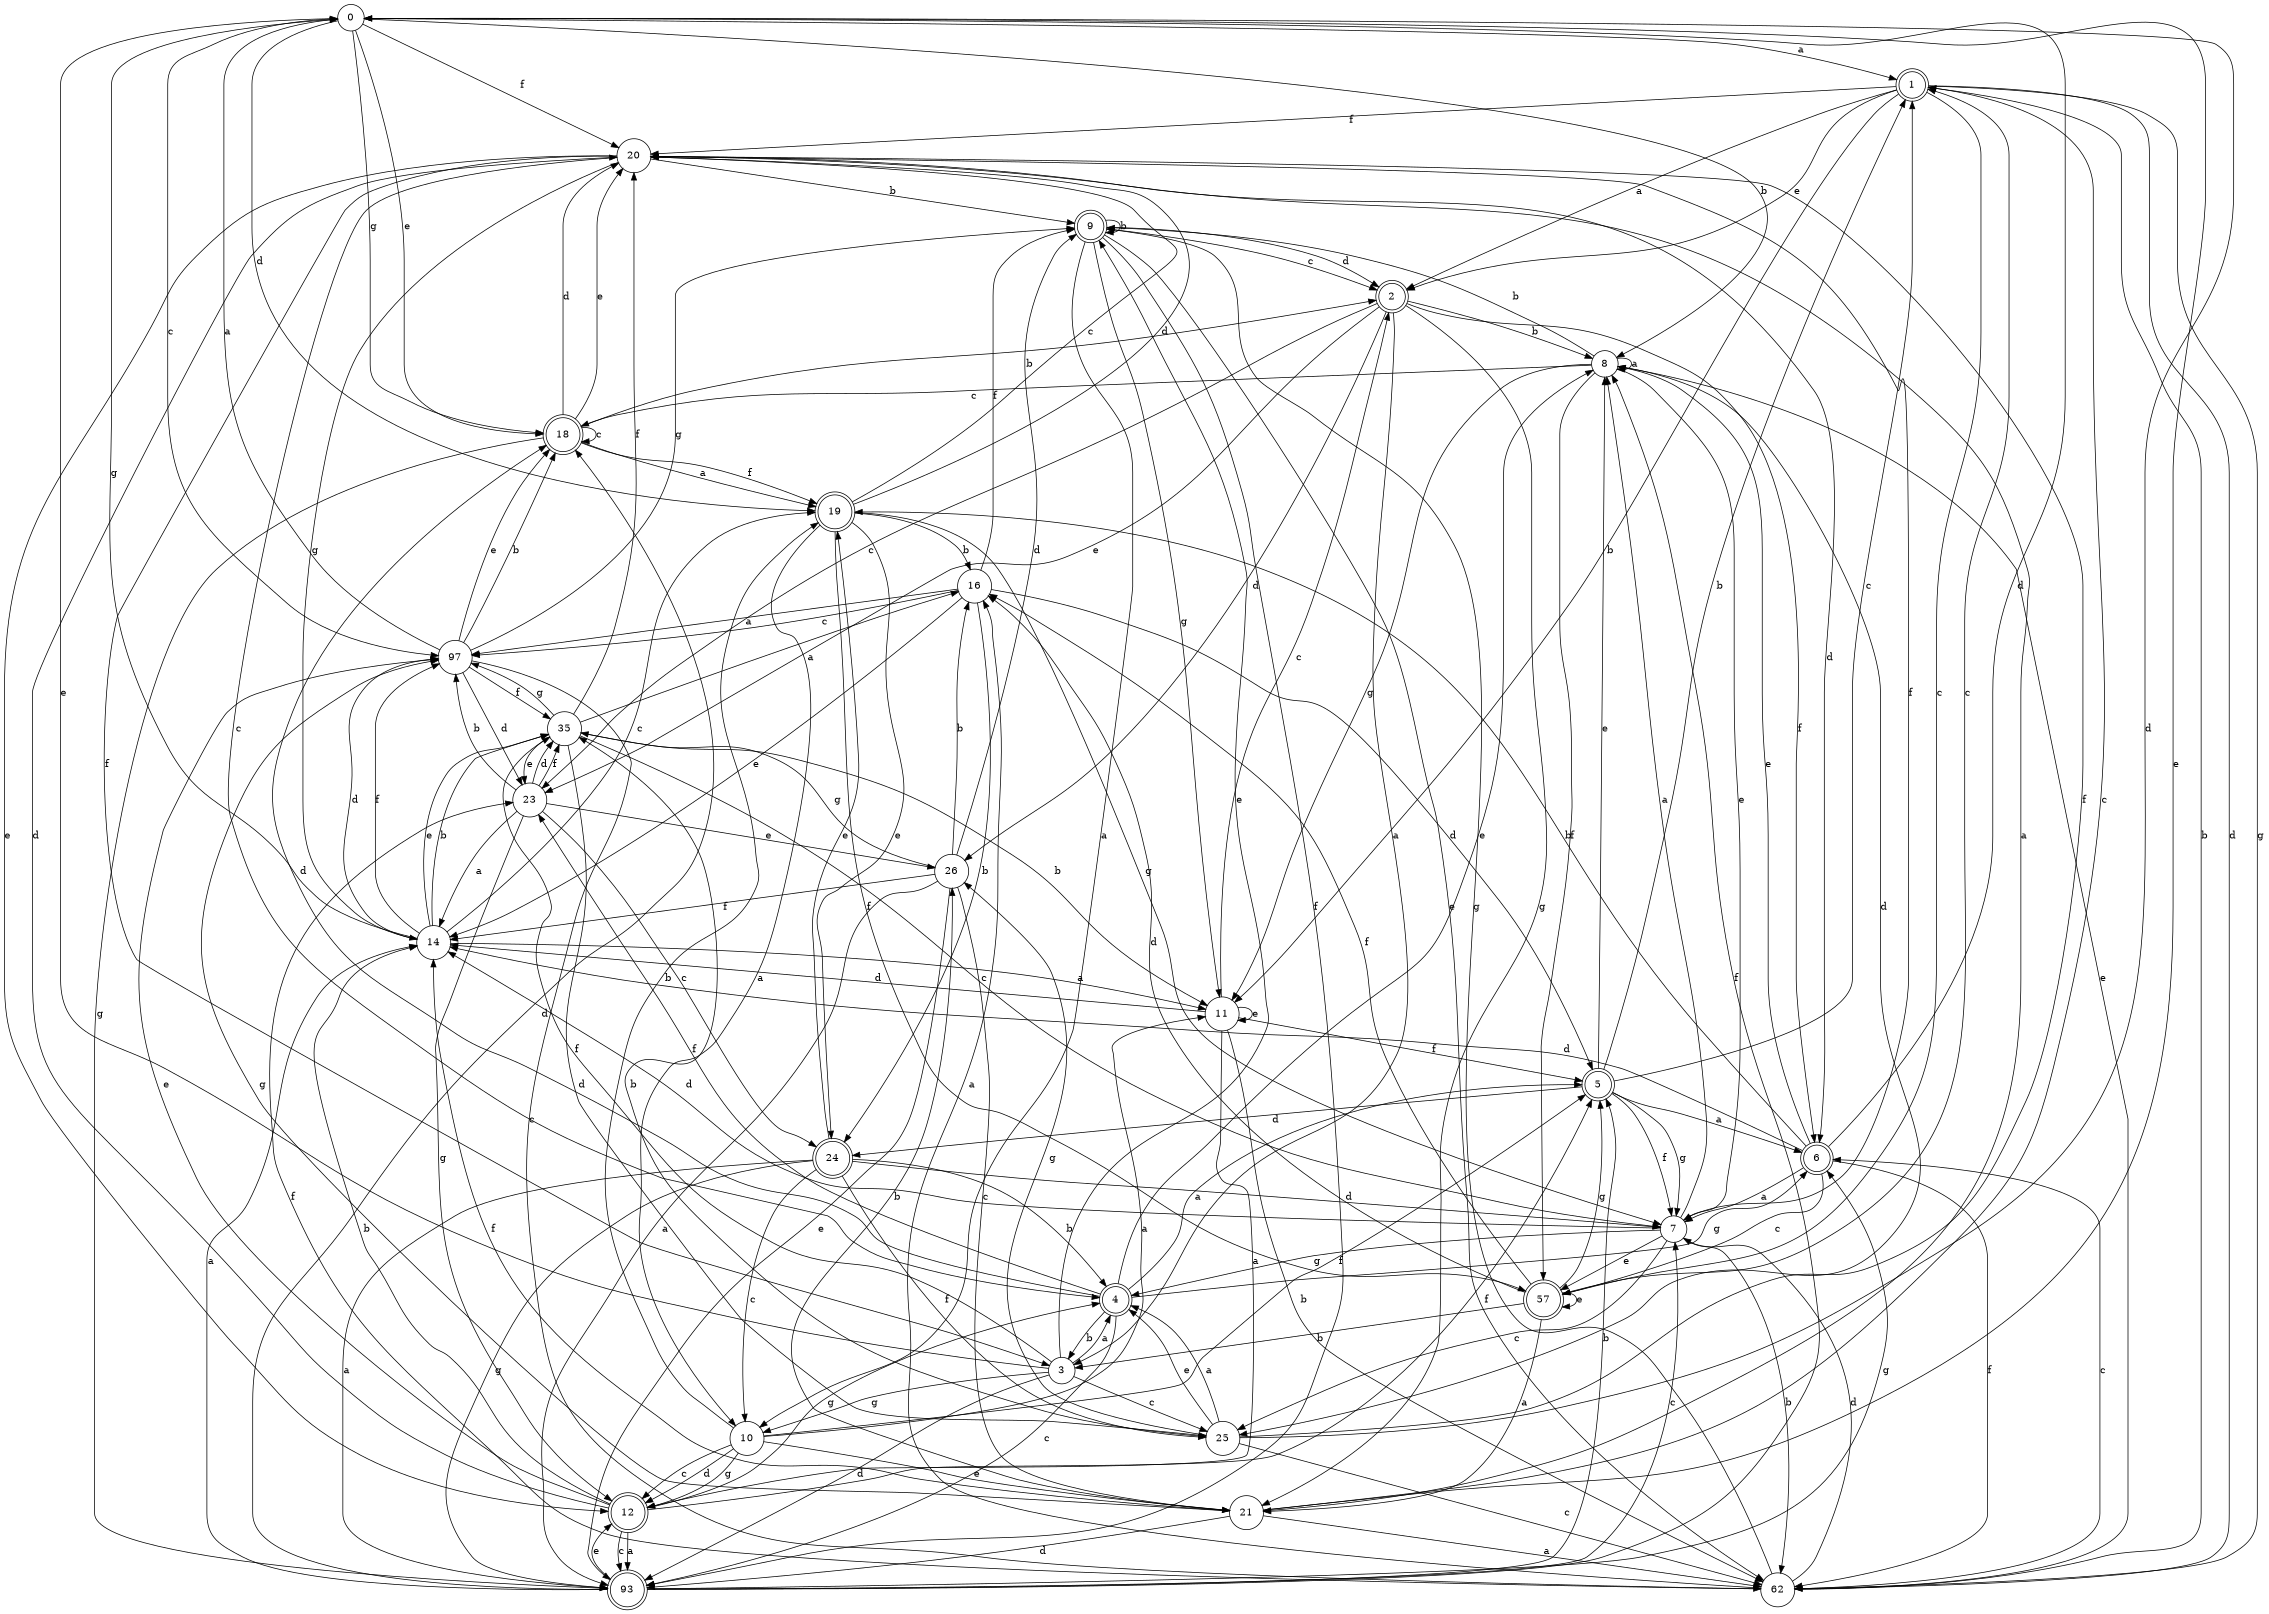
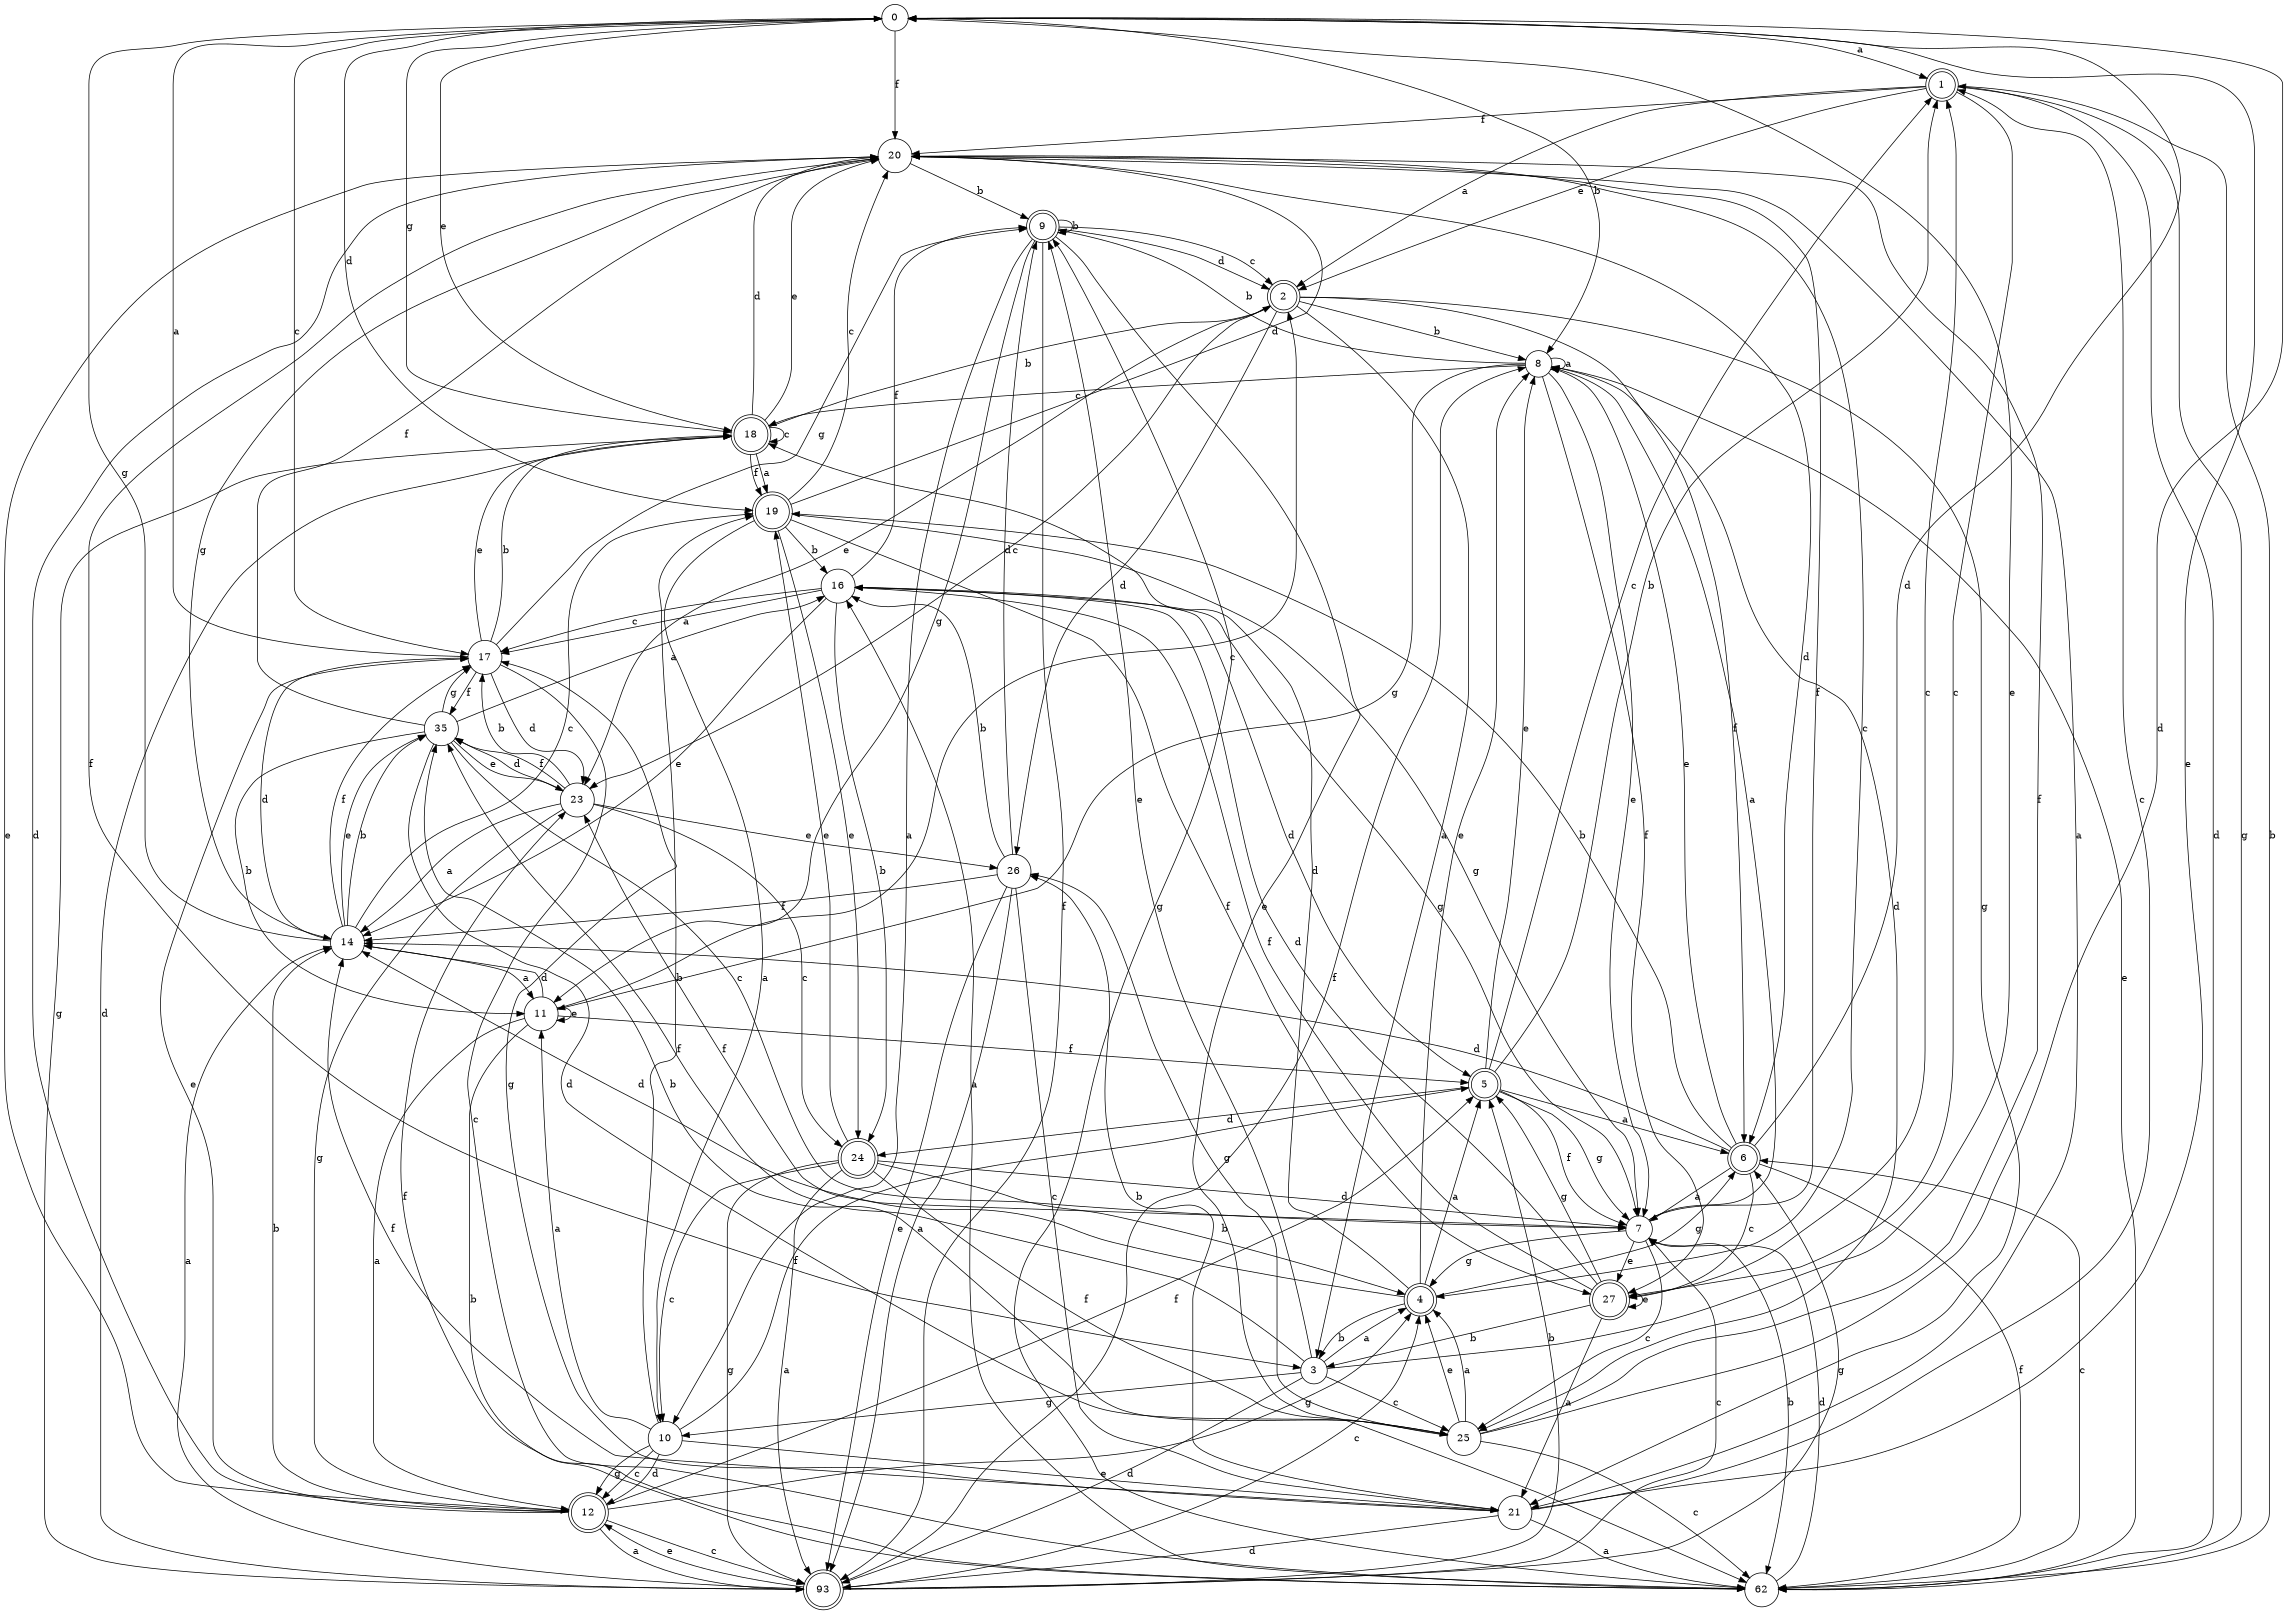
edge "1" -> "11": removed, label "b"
node "97": label "97" -> "17"
edge "26" -> "35": removed, label "g"
edge "16" -> "7": added, label "g"
node "57": label "57" -> "27"
edge "4" -> "93": reversed
